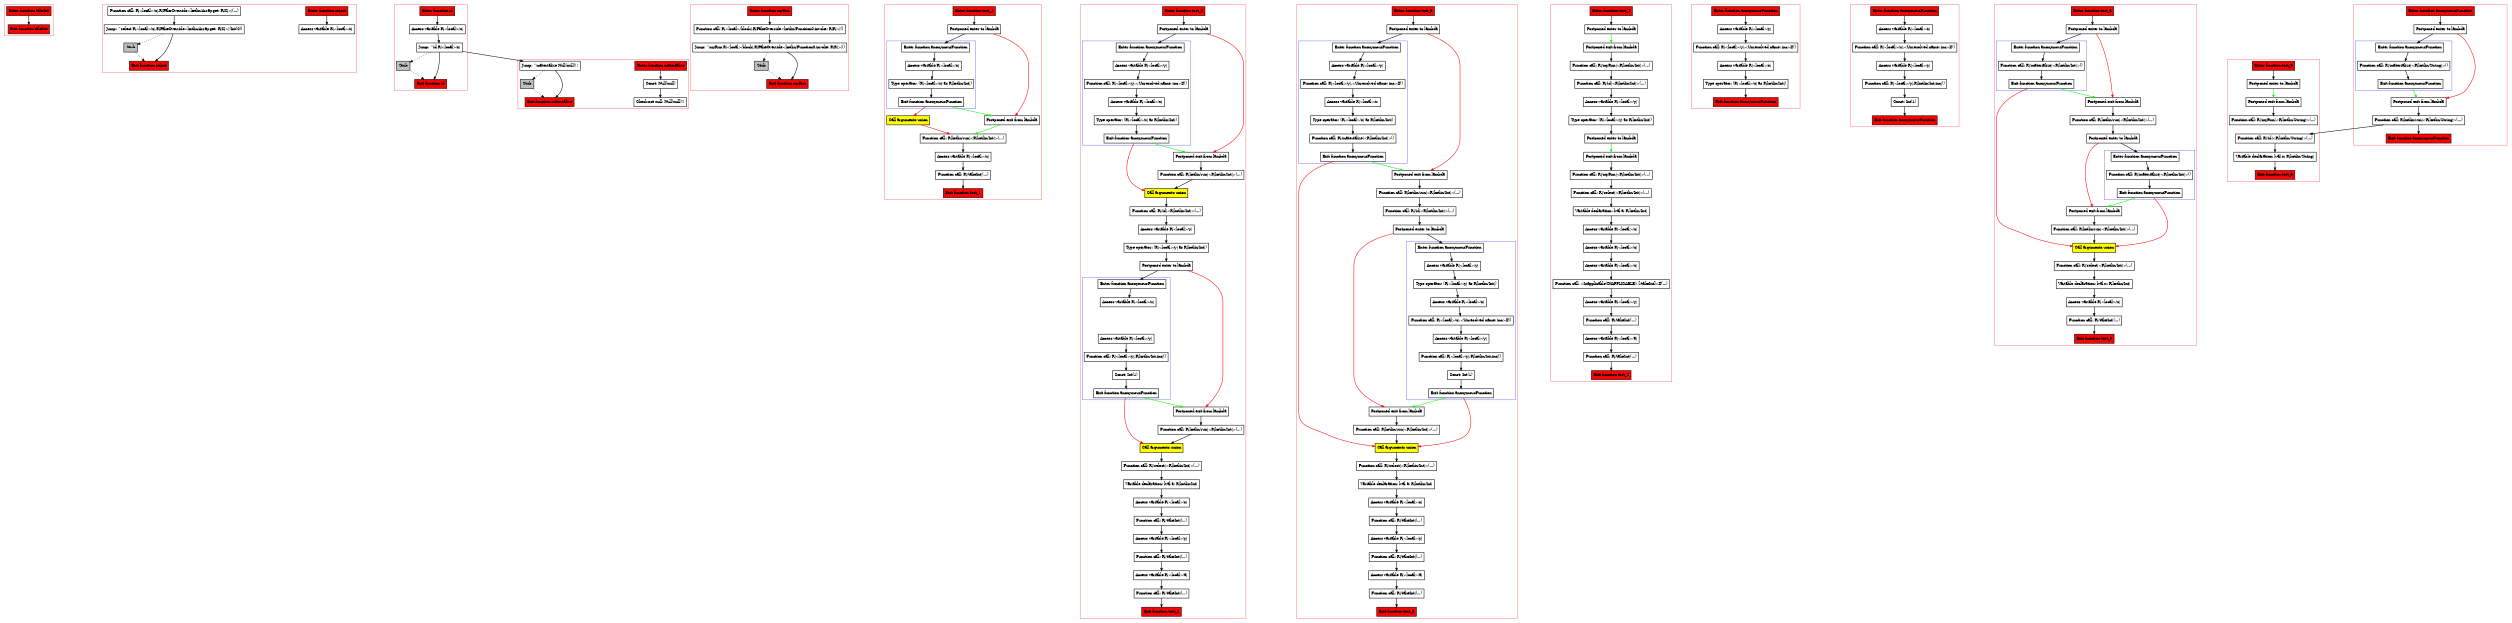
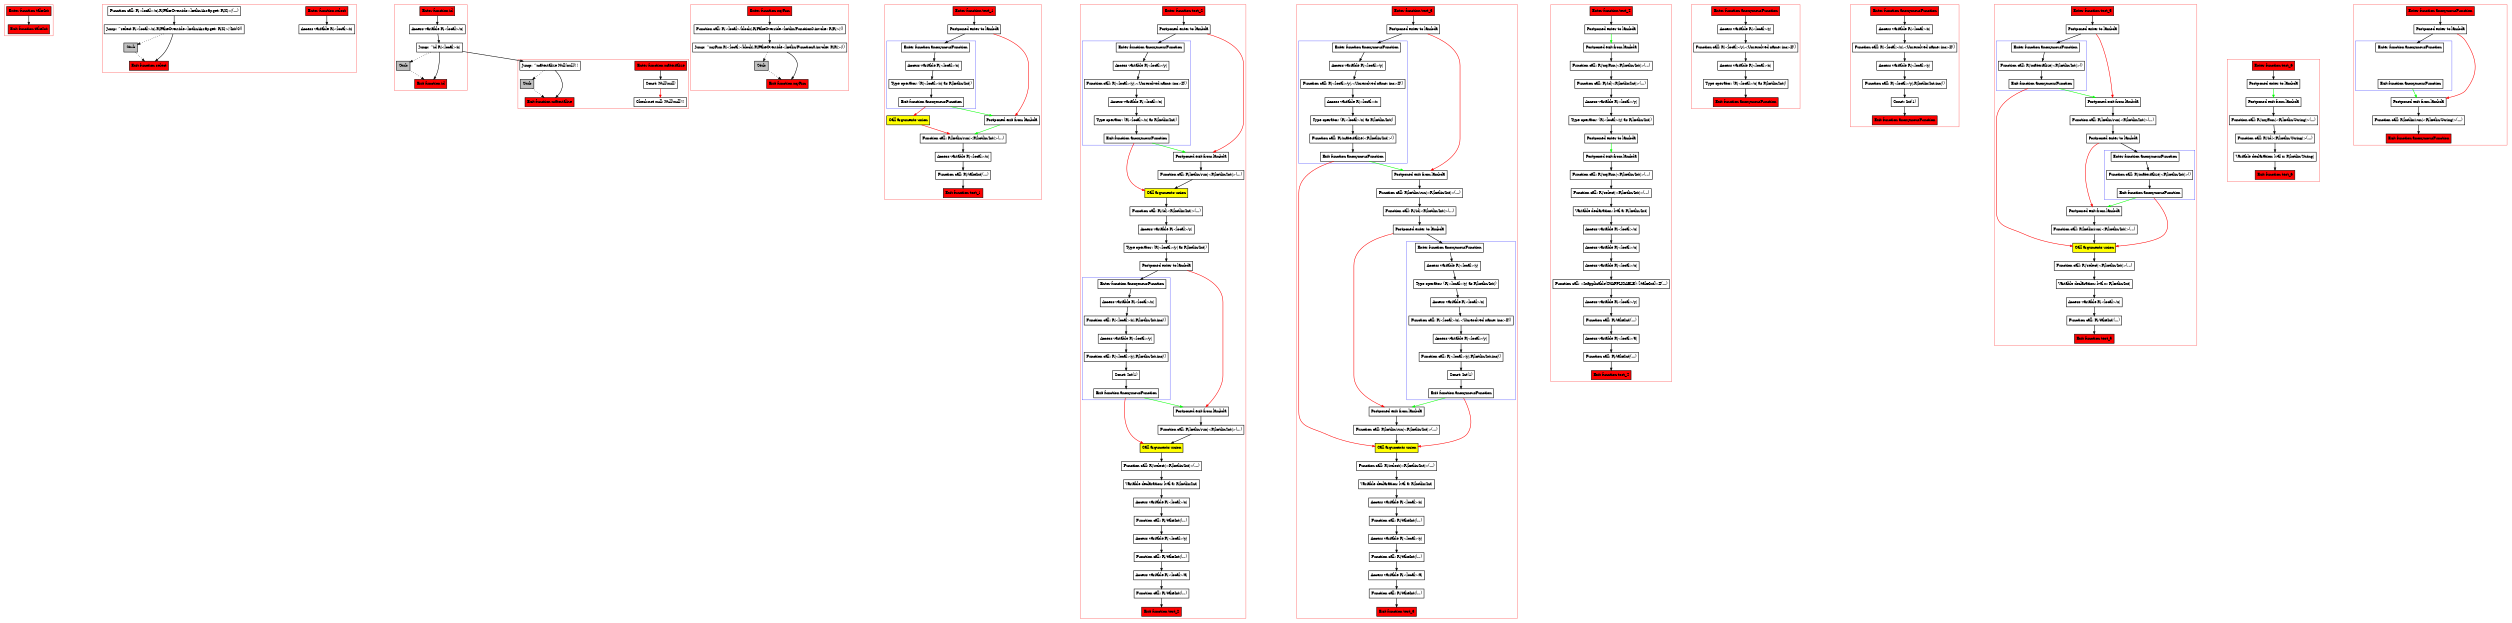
node "Function call: R|/materialize|<R|kotlin/String|>()": removed
edge "Const: Null(null)" -> "Check not null: Null(null)!!": color black -> red
edge "Function call: R|kotlin/run|<R|kotlin/String|>(...)" -> "Function call: R|/id|<R|kotlin/String|>(...)": now "Function call: R|/myRun|<R|kotlin/String|>(...)" -> "Function call: R|/id|<R|kotlin/String|>(...)"
node "Function call: R|<local>/x|.R|kotlin/Int.inc|()": added
